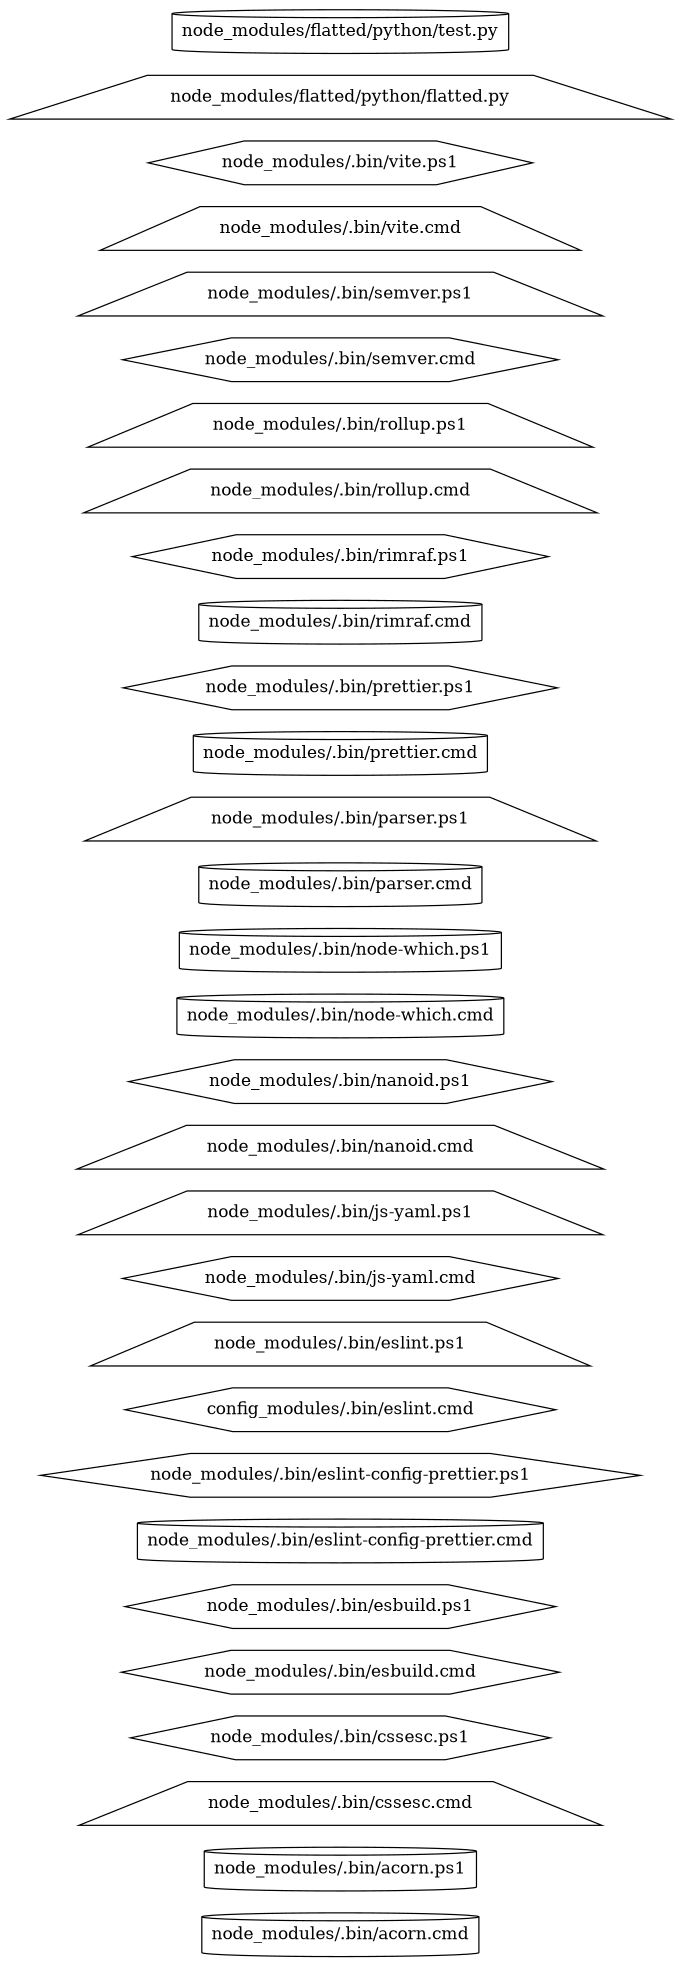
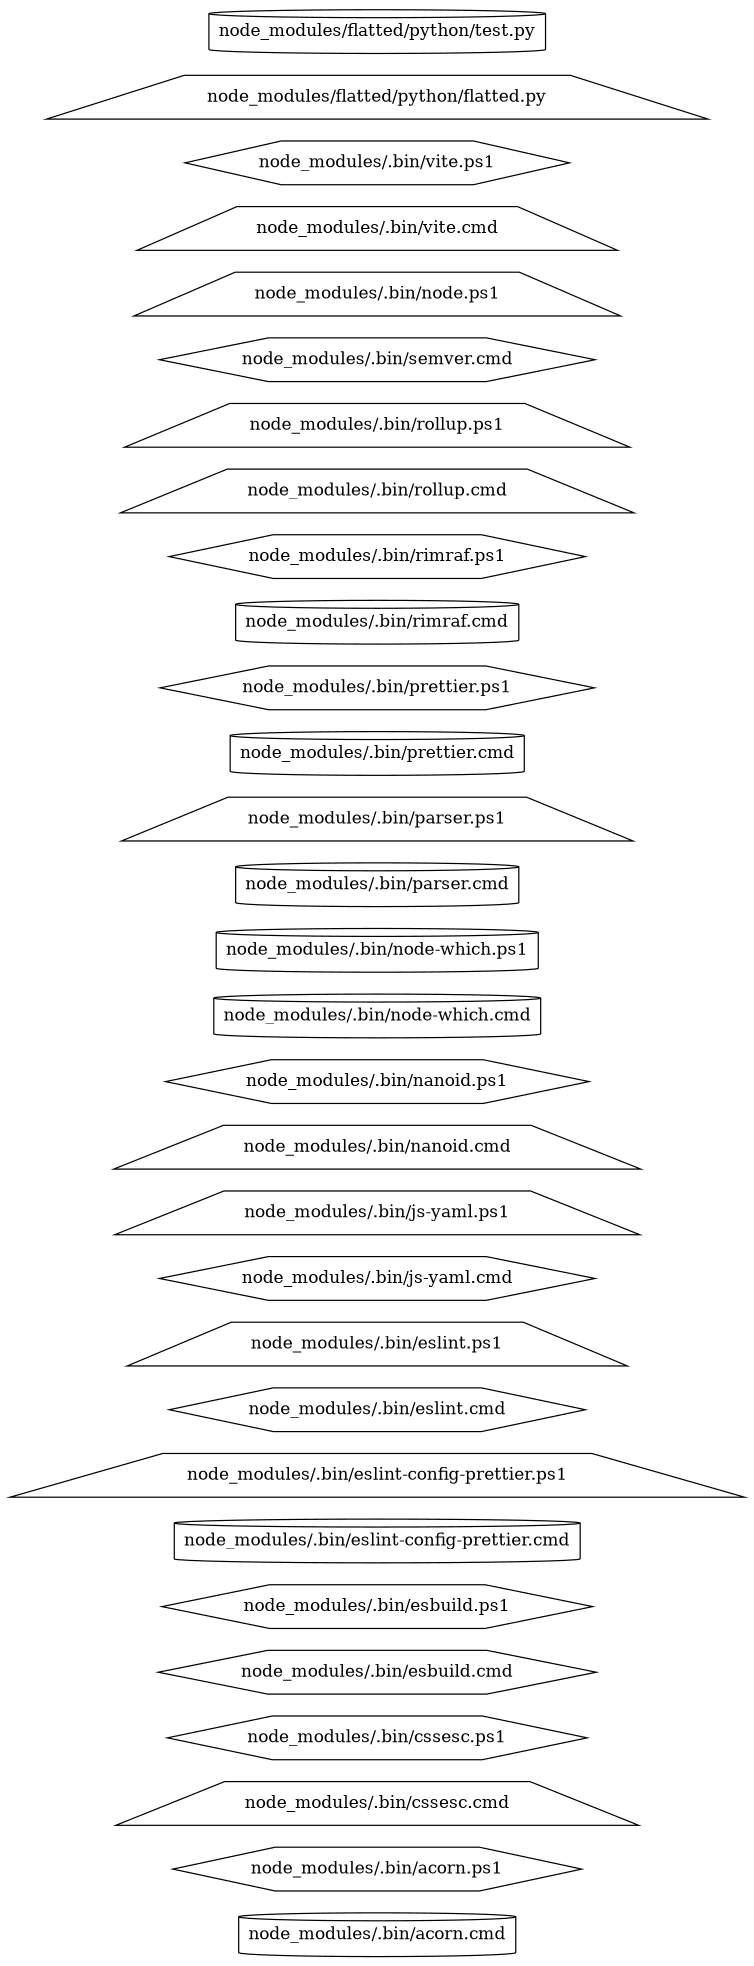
node "node_modules/.bin/semver.ps1": label "node_modules/.bin/semver.ps1" -> "node_modules/.bin/node.ps1"
node "config_modules/.bin/eslint.cmd": label "config_modules/.bin/eslint.cmd" -> "node_modules/.bin/eslint.cmd"
node "node_modules/.bin/eslint-config-prettier.ps1": shape hexagon -> trapezium
node "node_modules/.bin/acorn.ps1": shape cylinder -> hexagon
